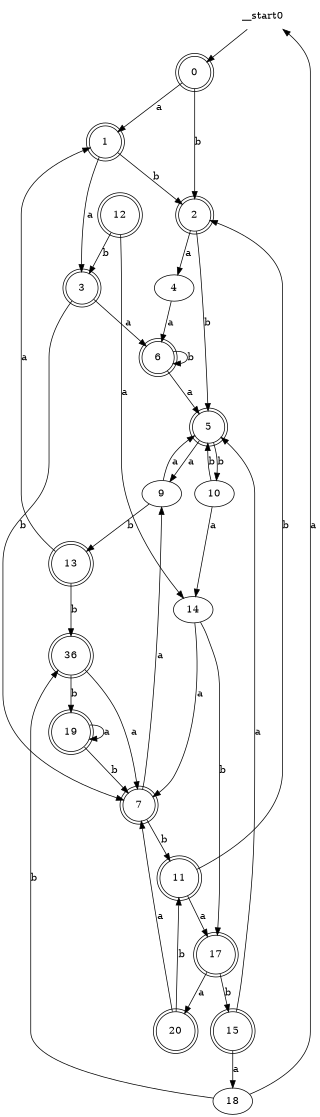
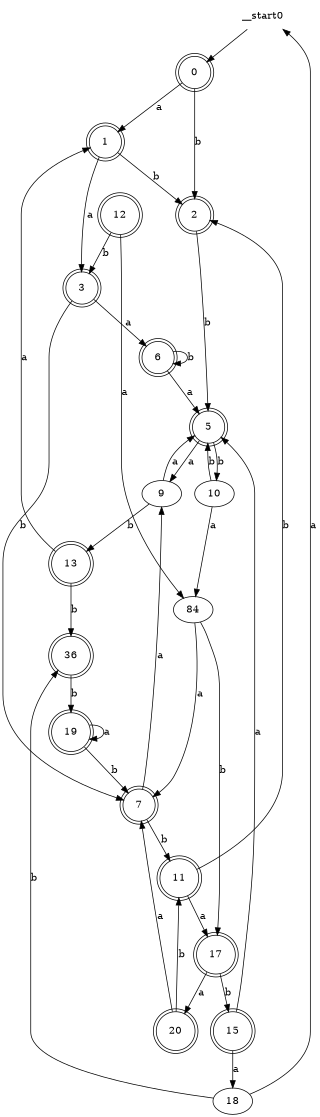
node "4": removed
node "14": label "14" -> "84"
edge "36" -> "7": removed, label "a"
